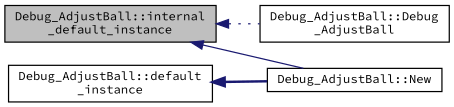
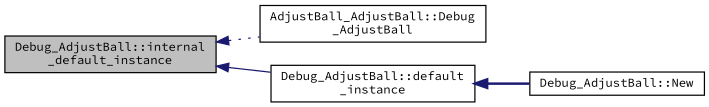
node "Debug_AdjustBall::Debug _AdjustBall": label "Debug_AdjustBall::Debug _AdjustBall" -> "AdjustBall_AdjustBall::Debug _AdjustBall"
edge "Debug_AdjustBall::New" -> "Debug_AdjustBall::internal _default_instance": now "Debug_AdjustBall::default _instance" -> "Debug_AdjustBall::internal _default_instance"
